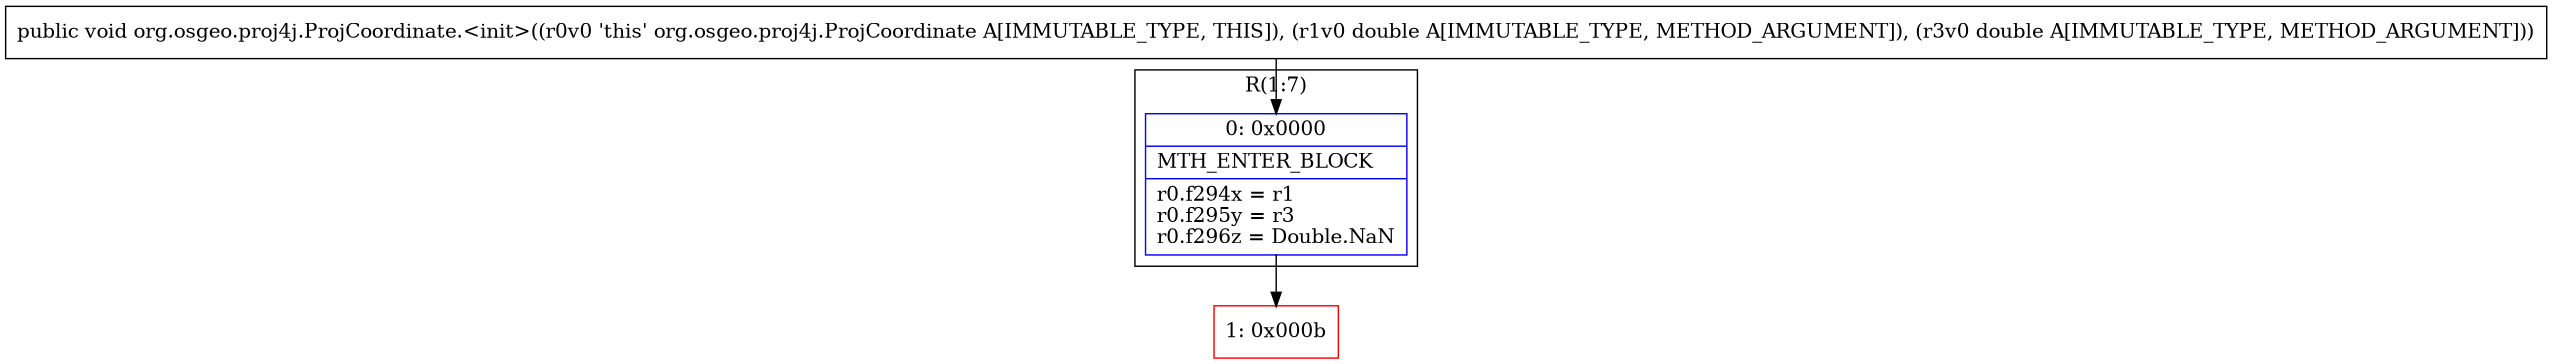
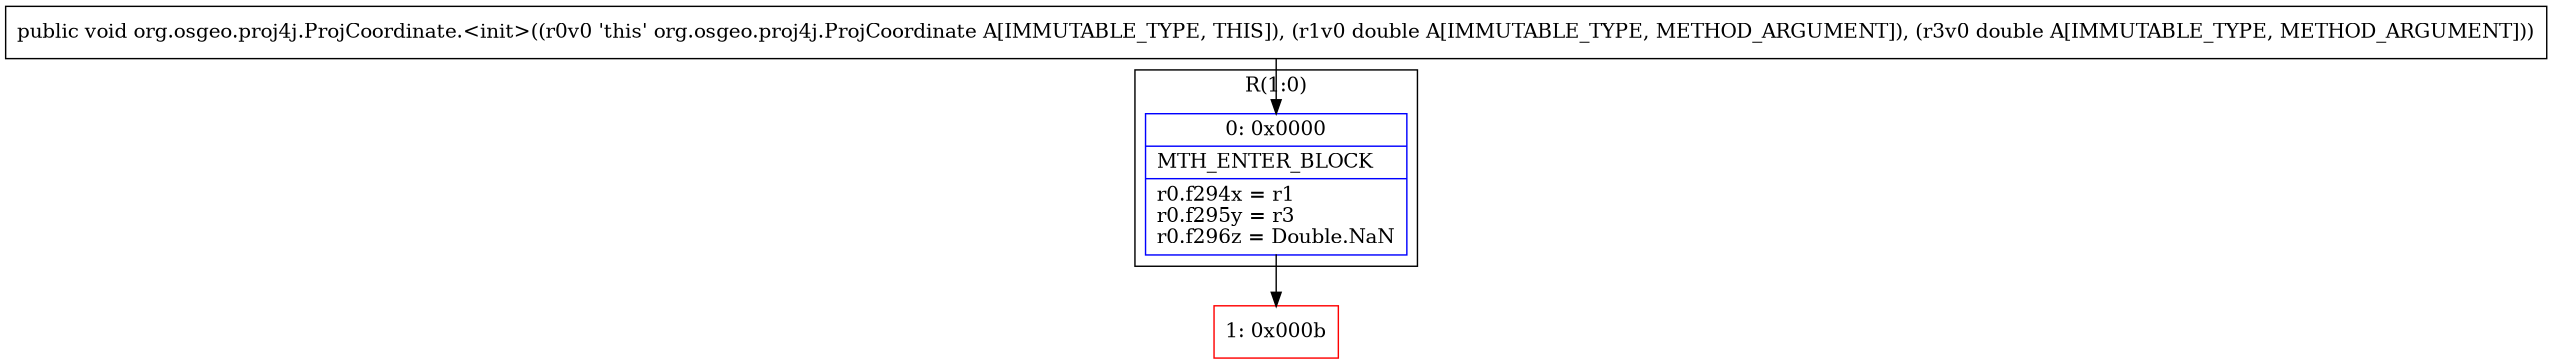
cluster "R(1:7)": label "R(1:7)" -> "R(1:0)"
